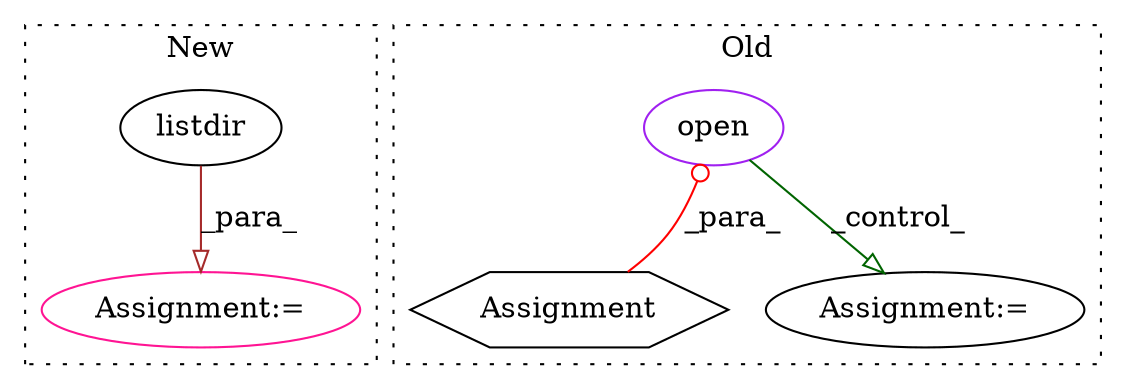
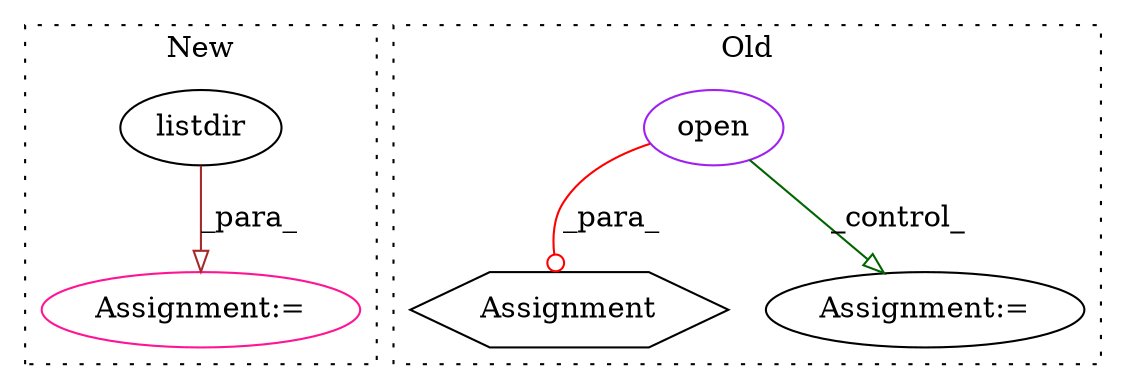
edge "Assignment" -> "open": reversed
